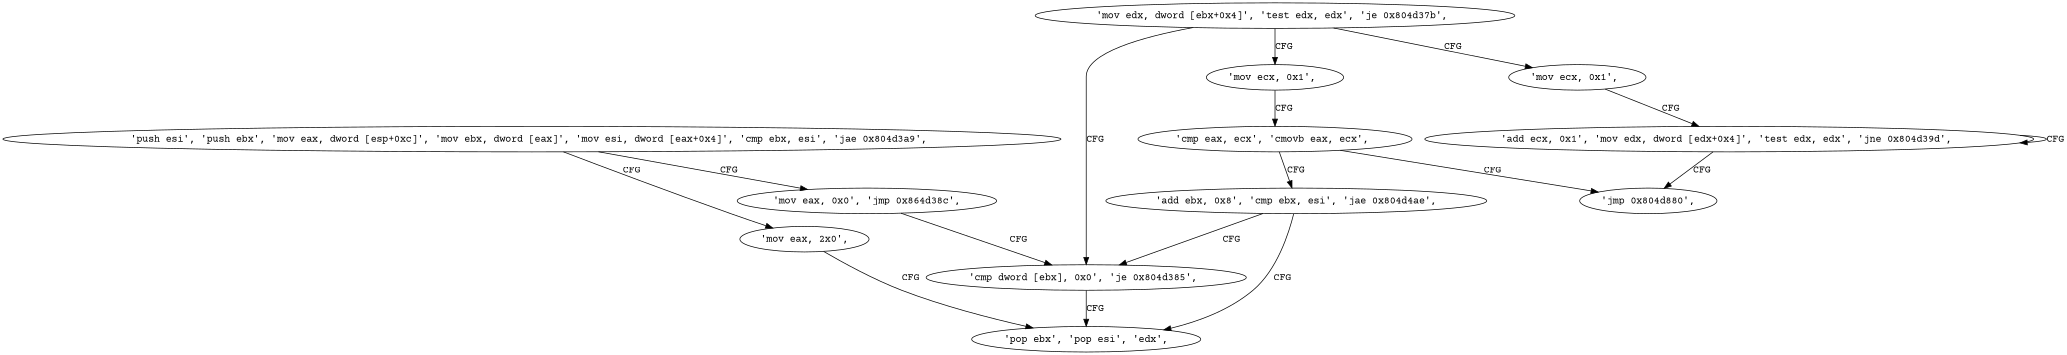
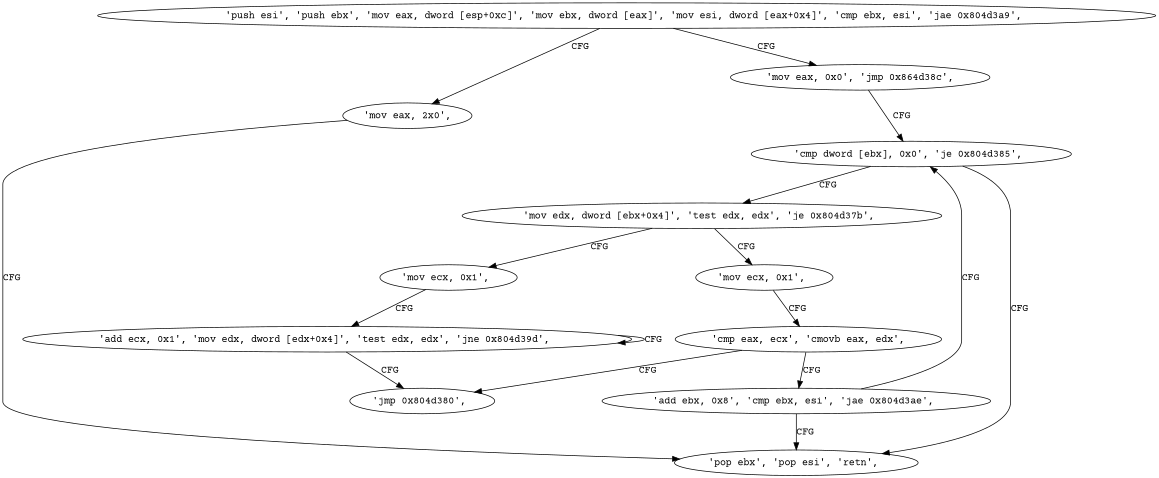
edge "'mov edx, dword [ebx+0x4]', 'test edx, edx', 'je 0x804d37b'," -> "'cmp dword [ebx], 0x0', 'je 0x804d385',": reversed
node "'cmp eax, ecx', 'cmovb eax, ecx',": label "'cmp eax, ecx', 'cmovb eax, ecx'," -> "'cmp eax, ecx', 'cmovb eax, edx',"
node "'add ebx, 0x8', 'cmp ebx, esi', 'jae 0x804d4ae',": label "'add ebx, 0x8', 'cmp ebx, esi', 'jae 0x804d4ae'," -> "'add ebx, 0x8', 'cmp ebx, esi', 'jae 0x804d3ae',"
node "'jmp 0x804d880',": label "'jmp 0x804d880'," -> "'jmp 0x804d380',"
node "'pop ebx', 'pop esi', 'edx',": label "'pop ebx', 'pop esi', 'edx'," -> "'pop ebx', 'pop esi', 'retn',"
